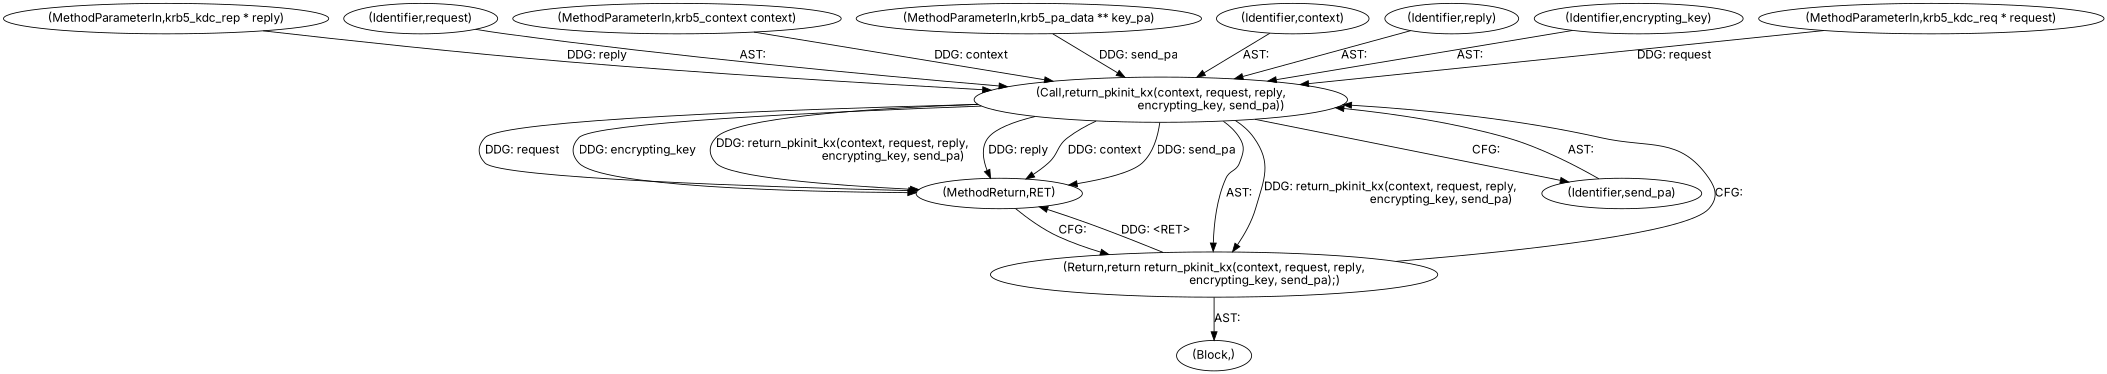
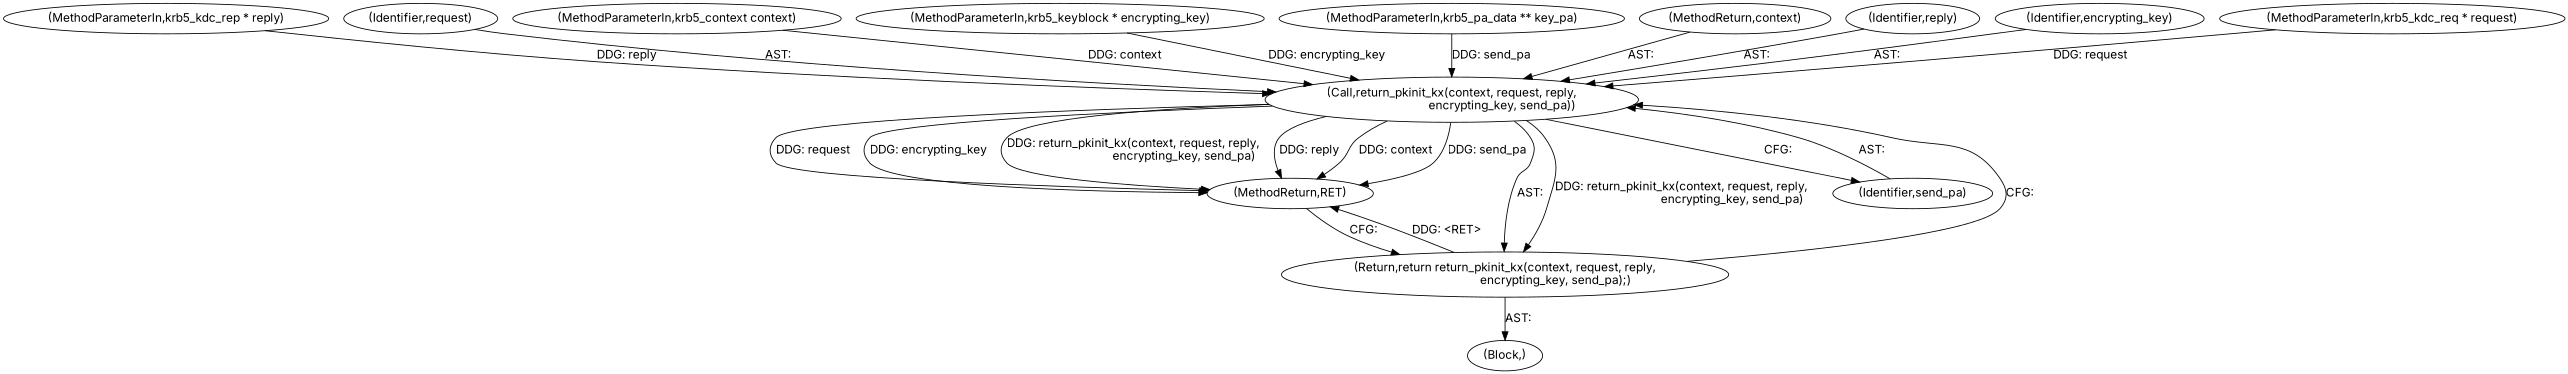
node "(MethodParameterIn,krb5_keyblock * encrypting_key)": added
node "(Identifier,context)": label "(Identifier,context)" -> "(MethodReturn,context)"
